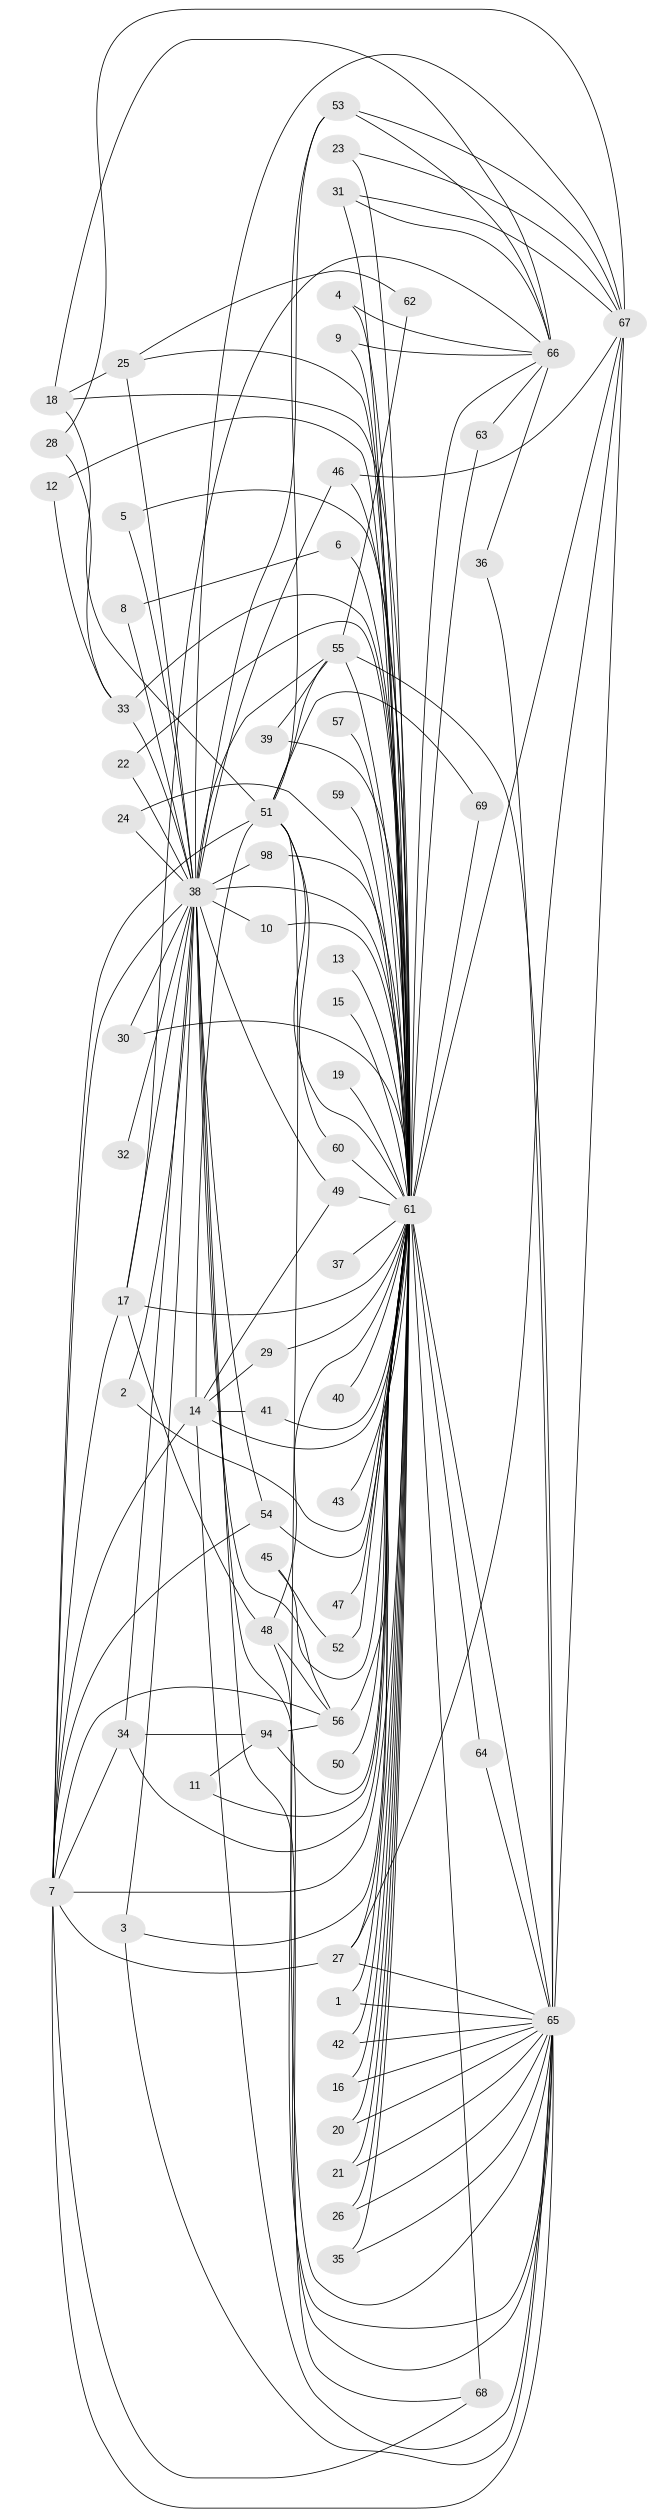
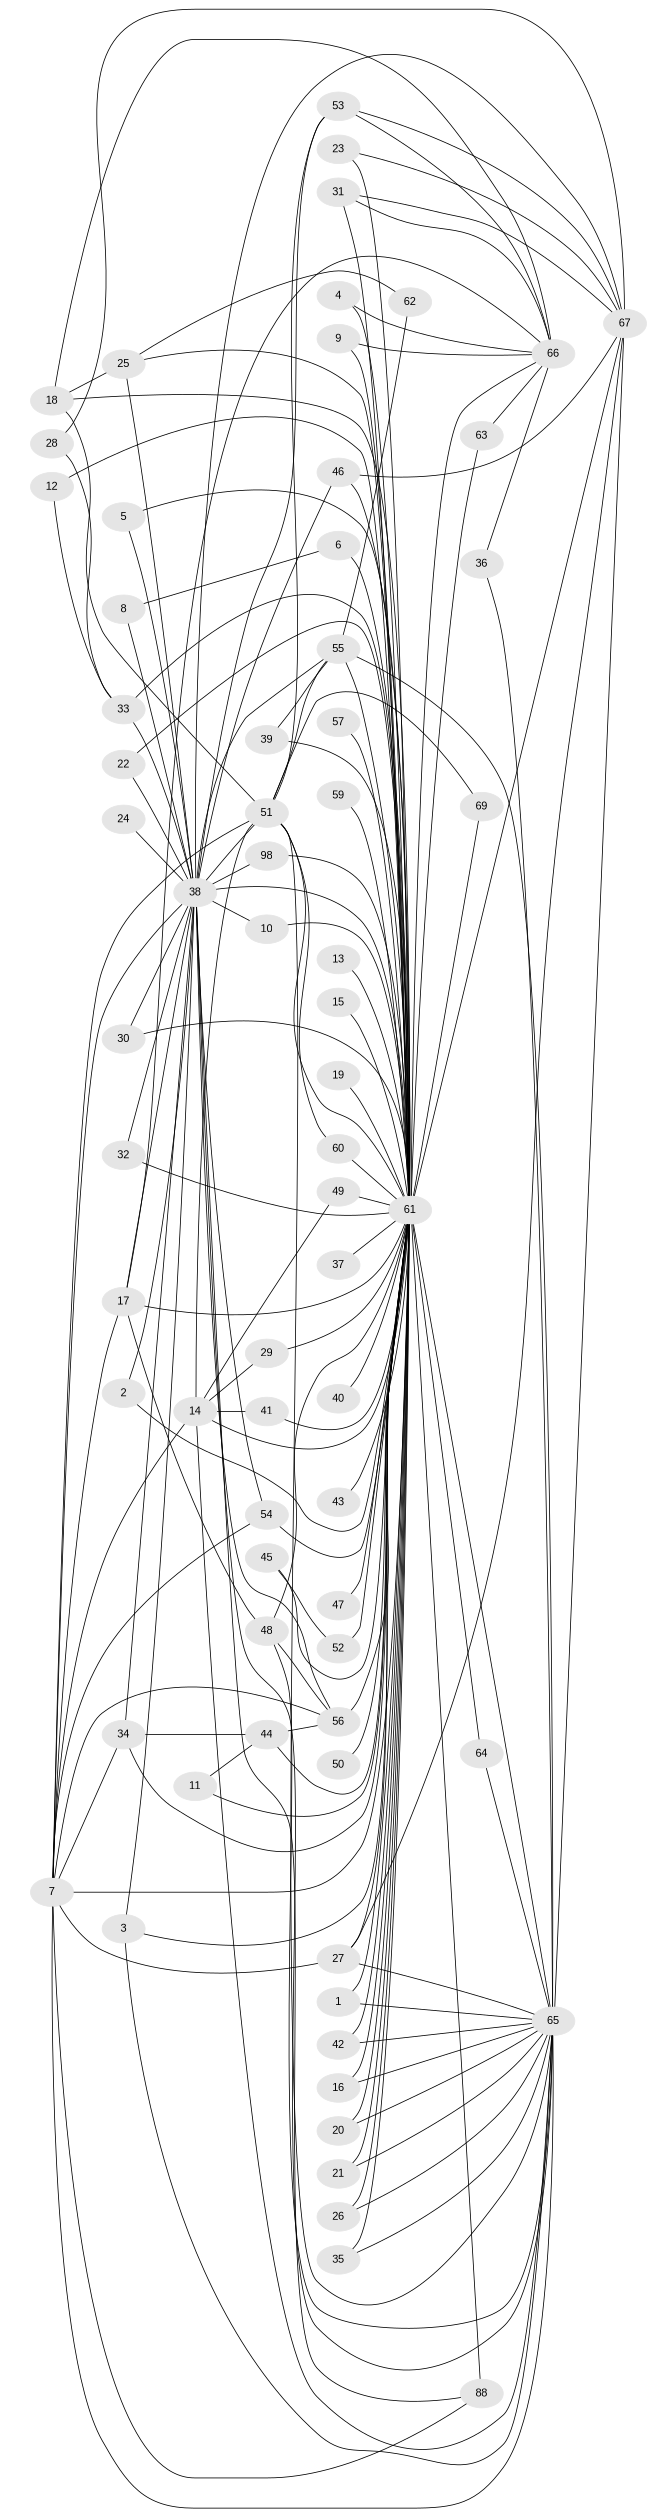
edge "24" -- "61": now "32" -- "61"
edge "38" -- "49": now "38" -- "51"
node "94": label "94" -> "44"
node "68": label "68" -> "88"
